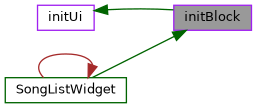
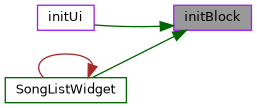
edge "initBlock" -> "initUi": reversed
